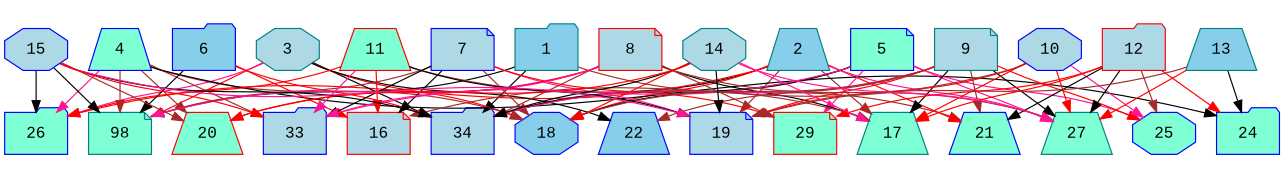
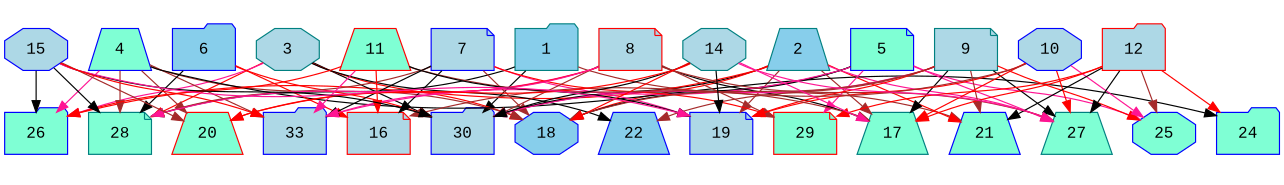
node "13": removed
node "98": label "98" -> "28"
node "34": label "34" -> "30"
